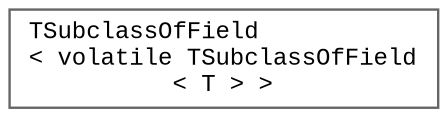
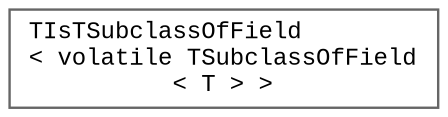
node "TSubclassOfField < volatile TSubclassOfField < T > >": label "TSubclassOfField < volatile TSubclassOfField < T > >" -> "TIsTSubclassOfField < volatile TSubclassOfField < T > >"
